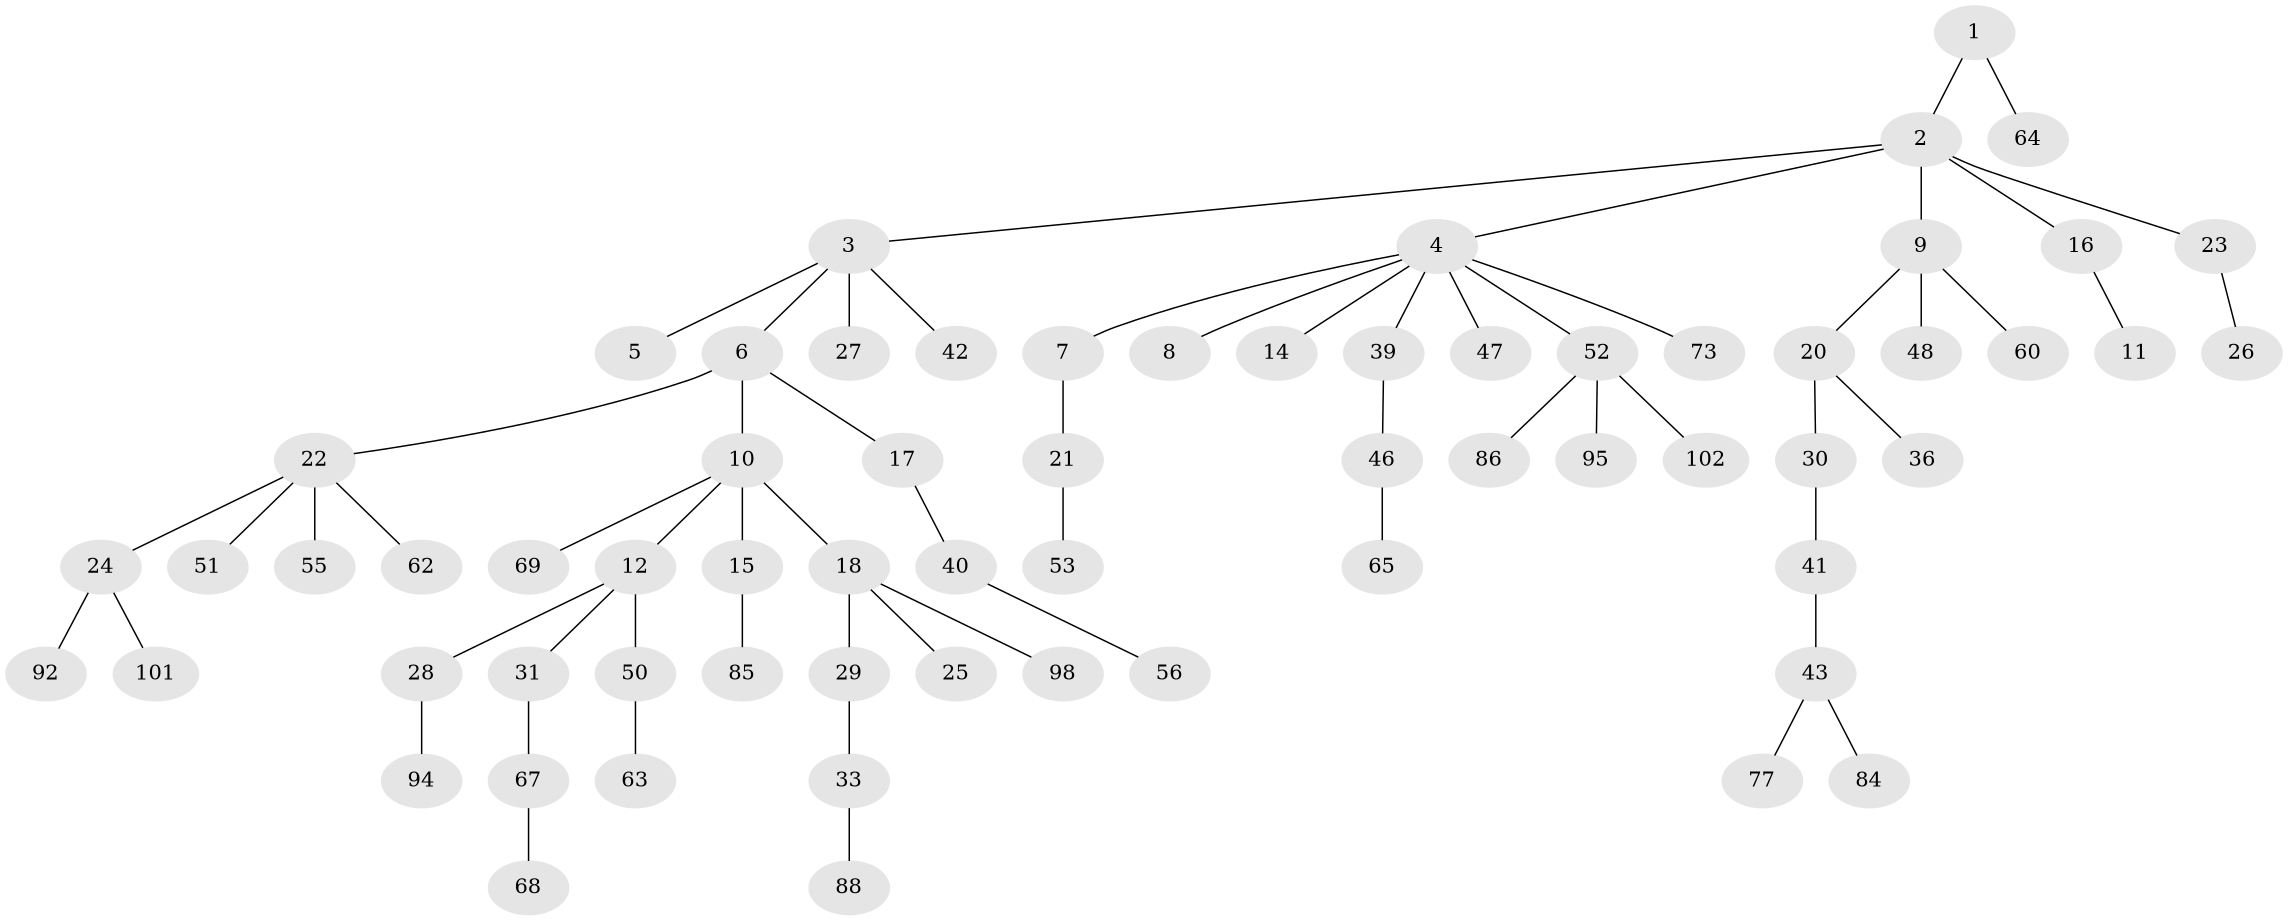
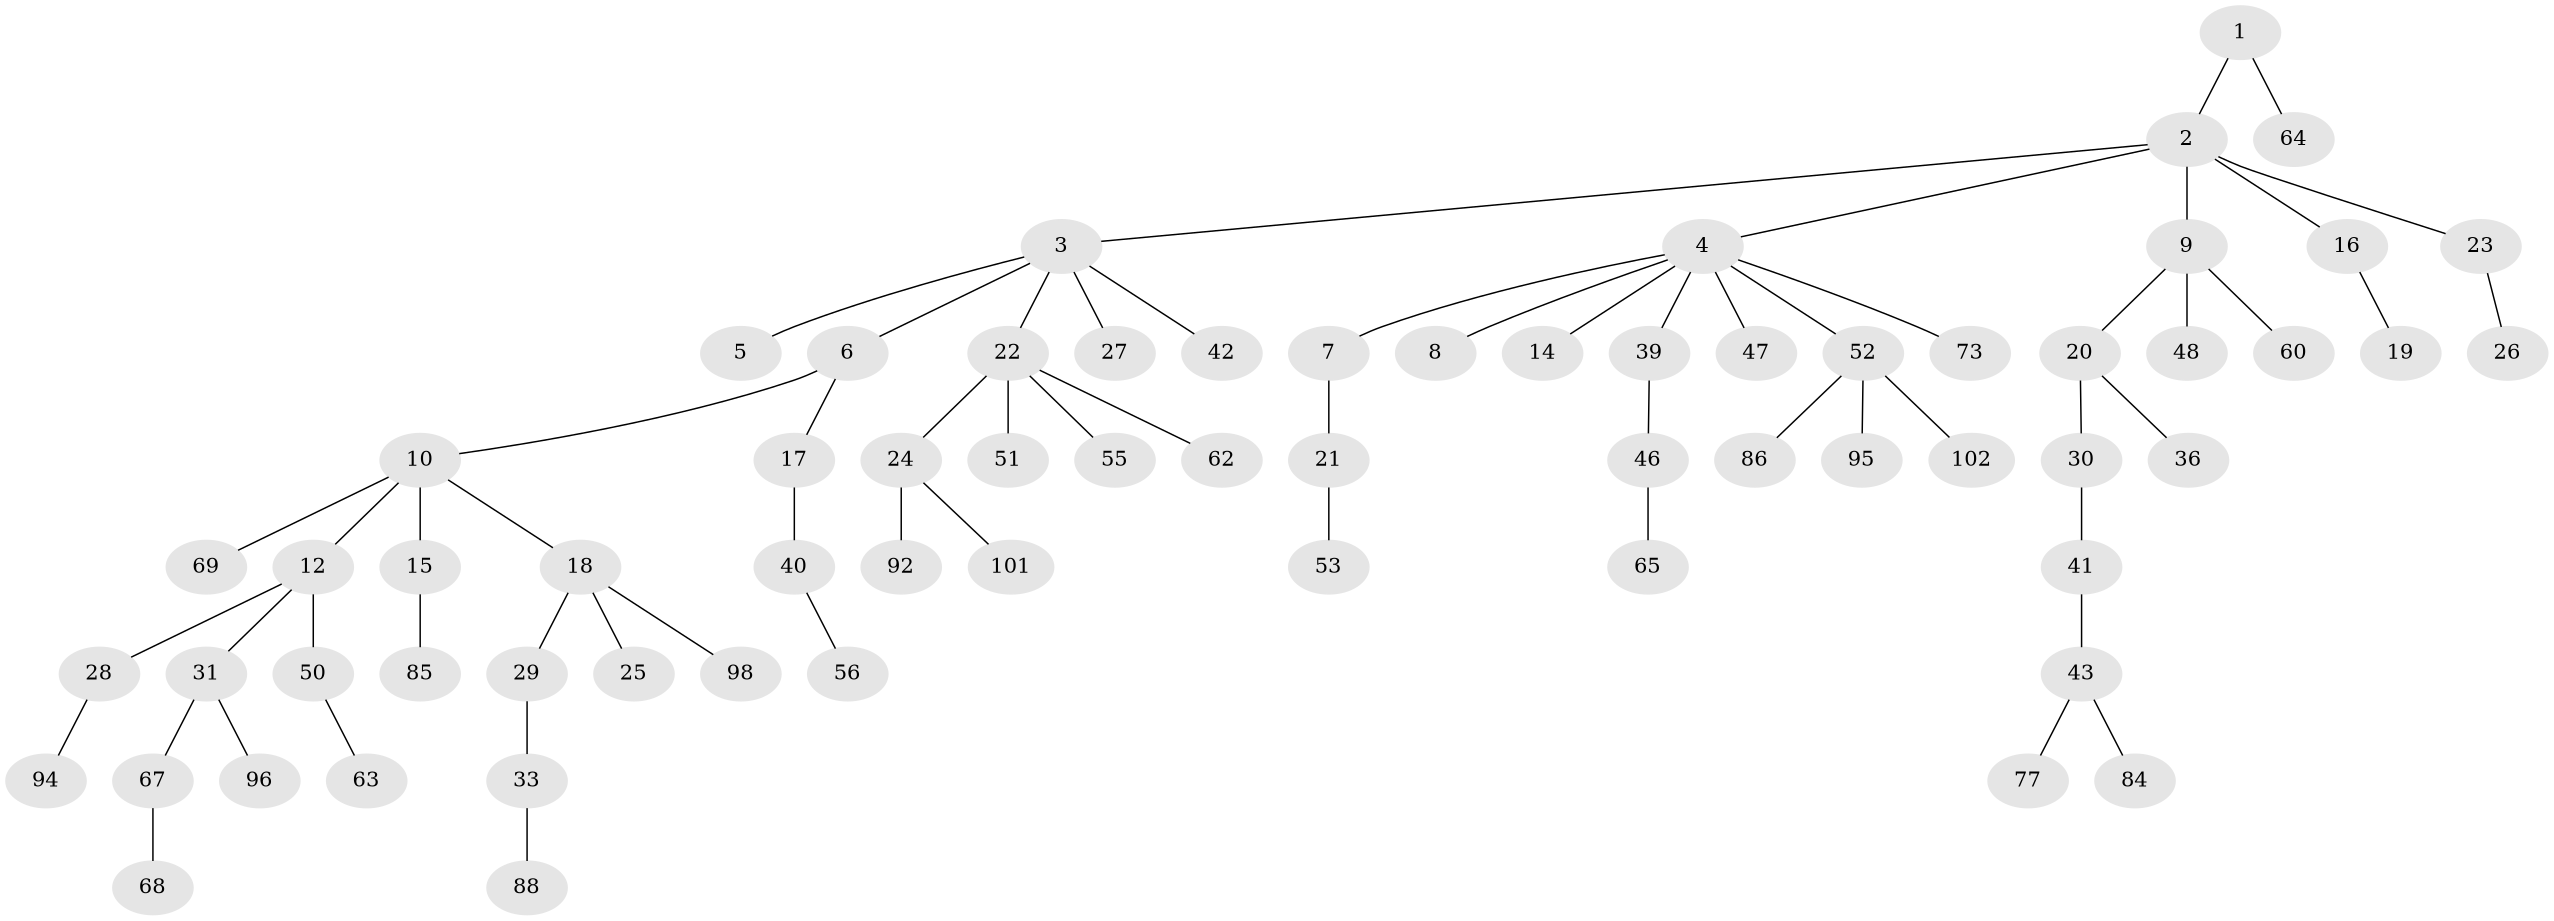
node "11": label "11" -> "19"
edge "6" -- "22": now "3" -- "22"
node "96": added
